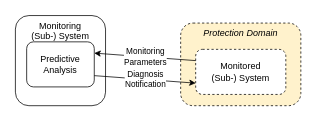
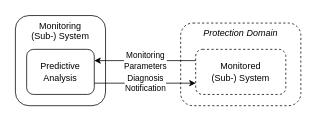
node "Protection Domain": fillcolor #fff2cc -> #ffffff
node "Predictive Analysis": moved (60, 64) -> (60, 72)
